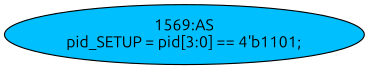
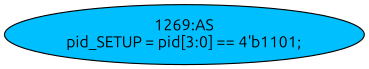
node "1569:AS pid_SETUP = pid[3:0] == 4'b1101;": label "1569:AS pid_SETUP = pid[3:0] == 4'b1101;" -> "1269:AS pid_SETUP = pid[3:0] == 4'b1101;"
